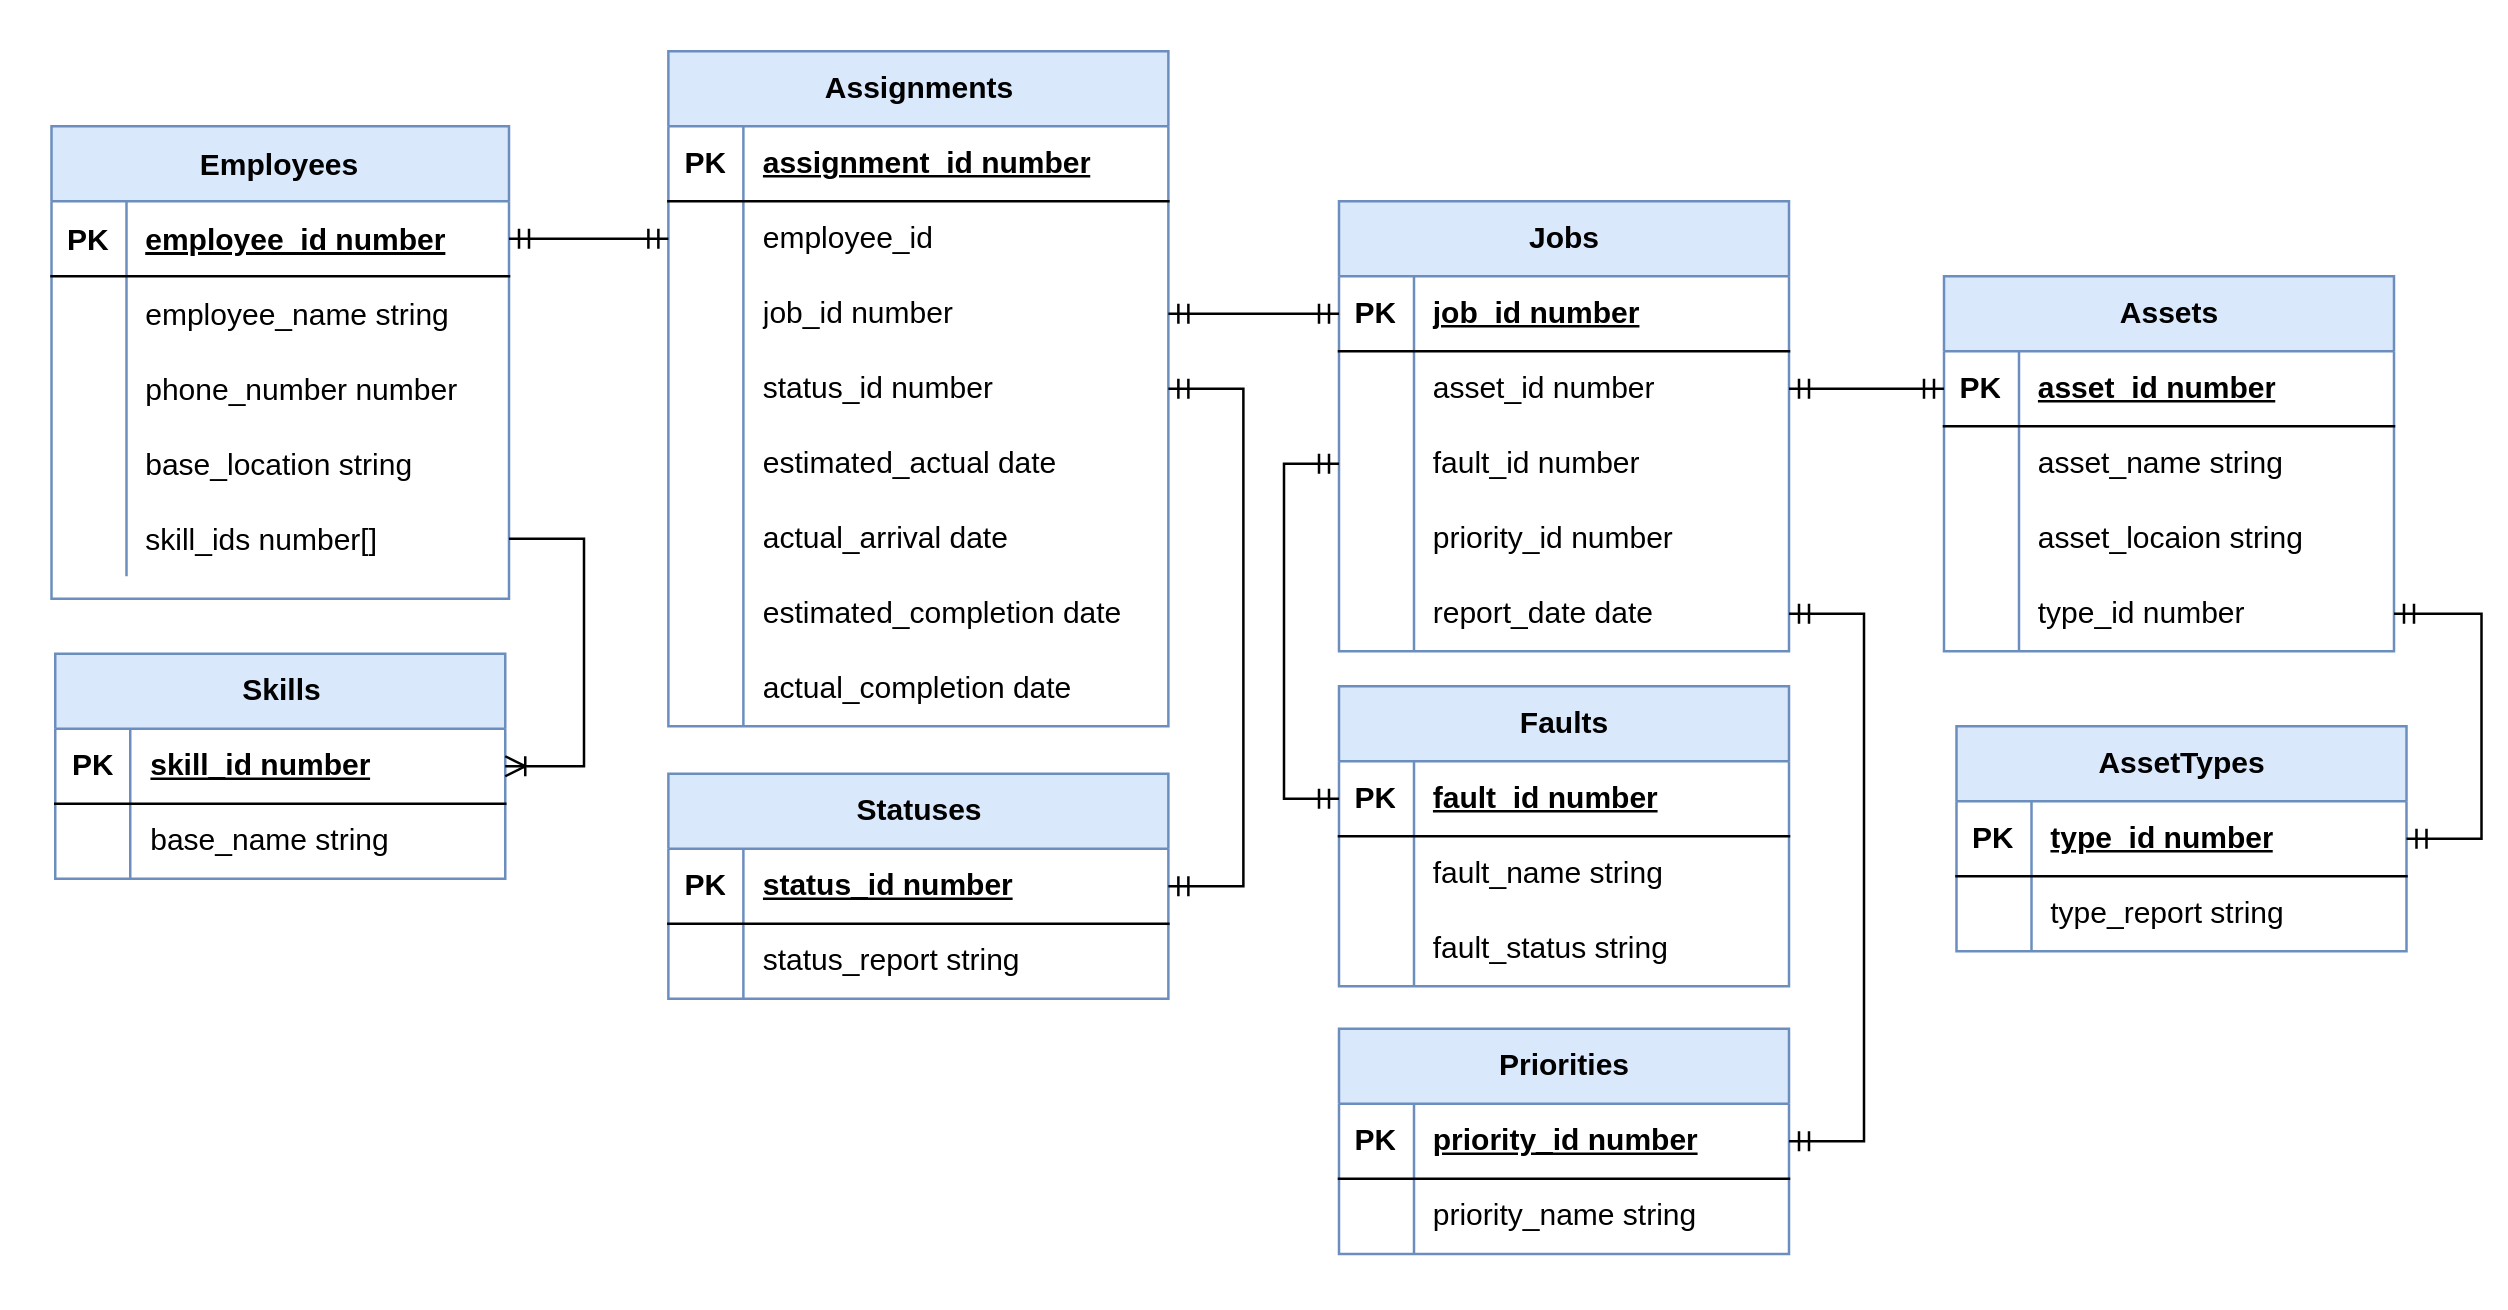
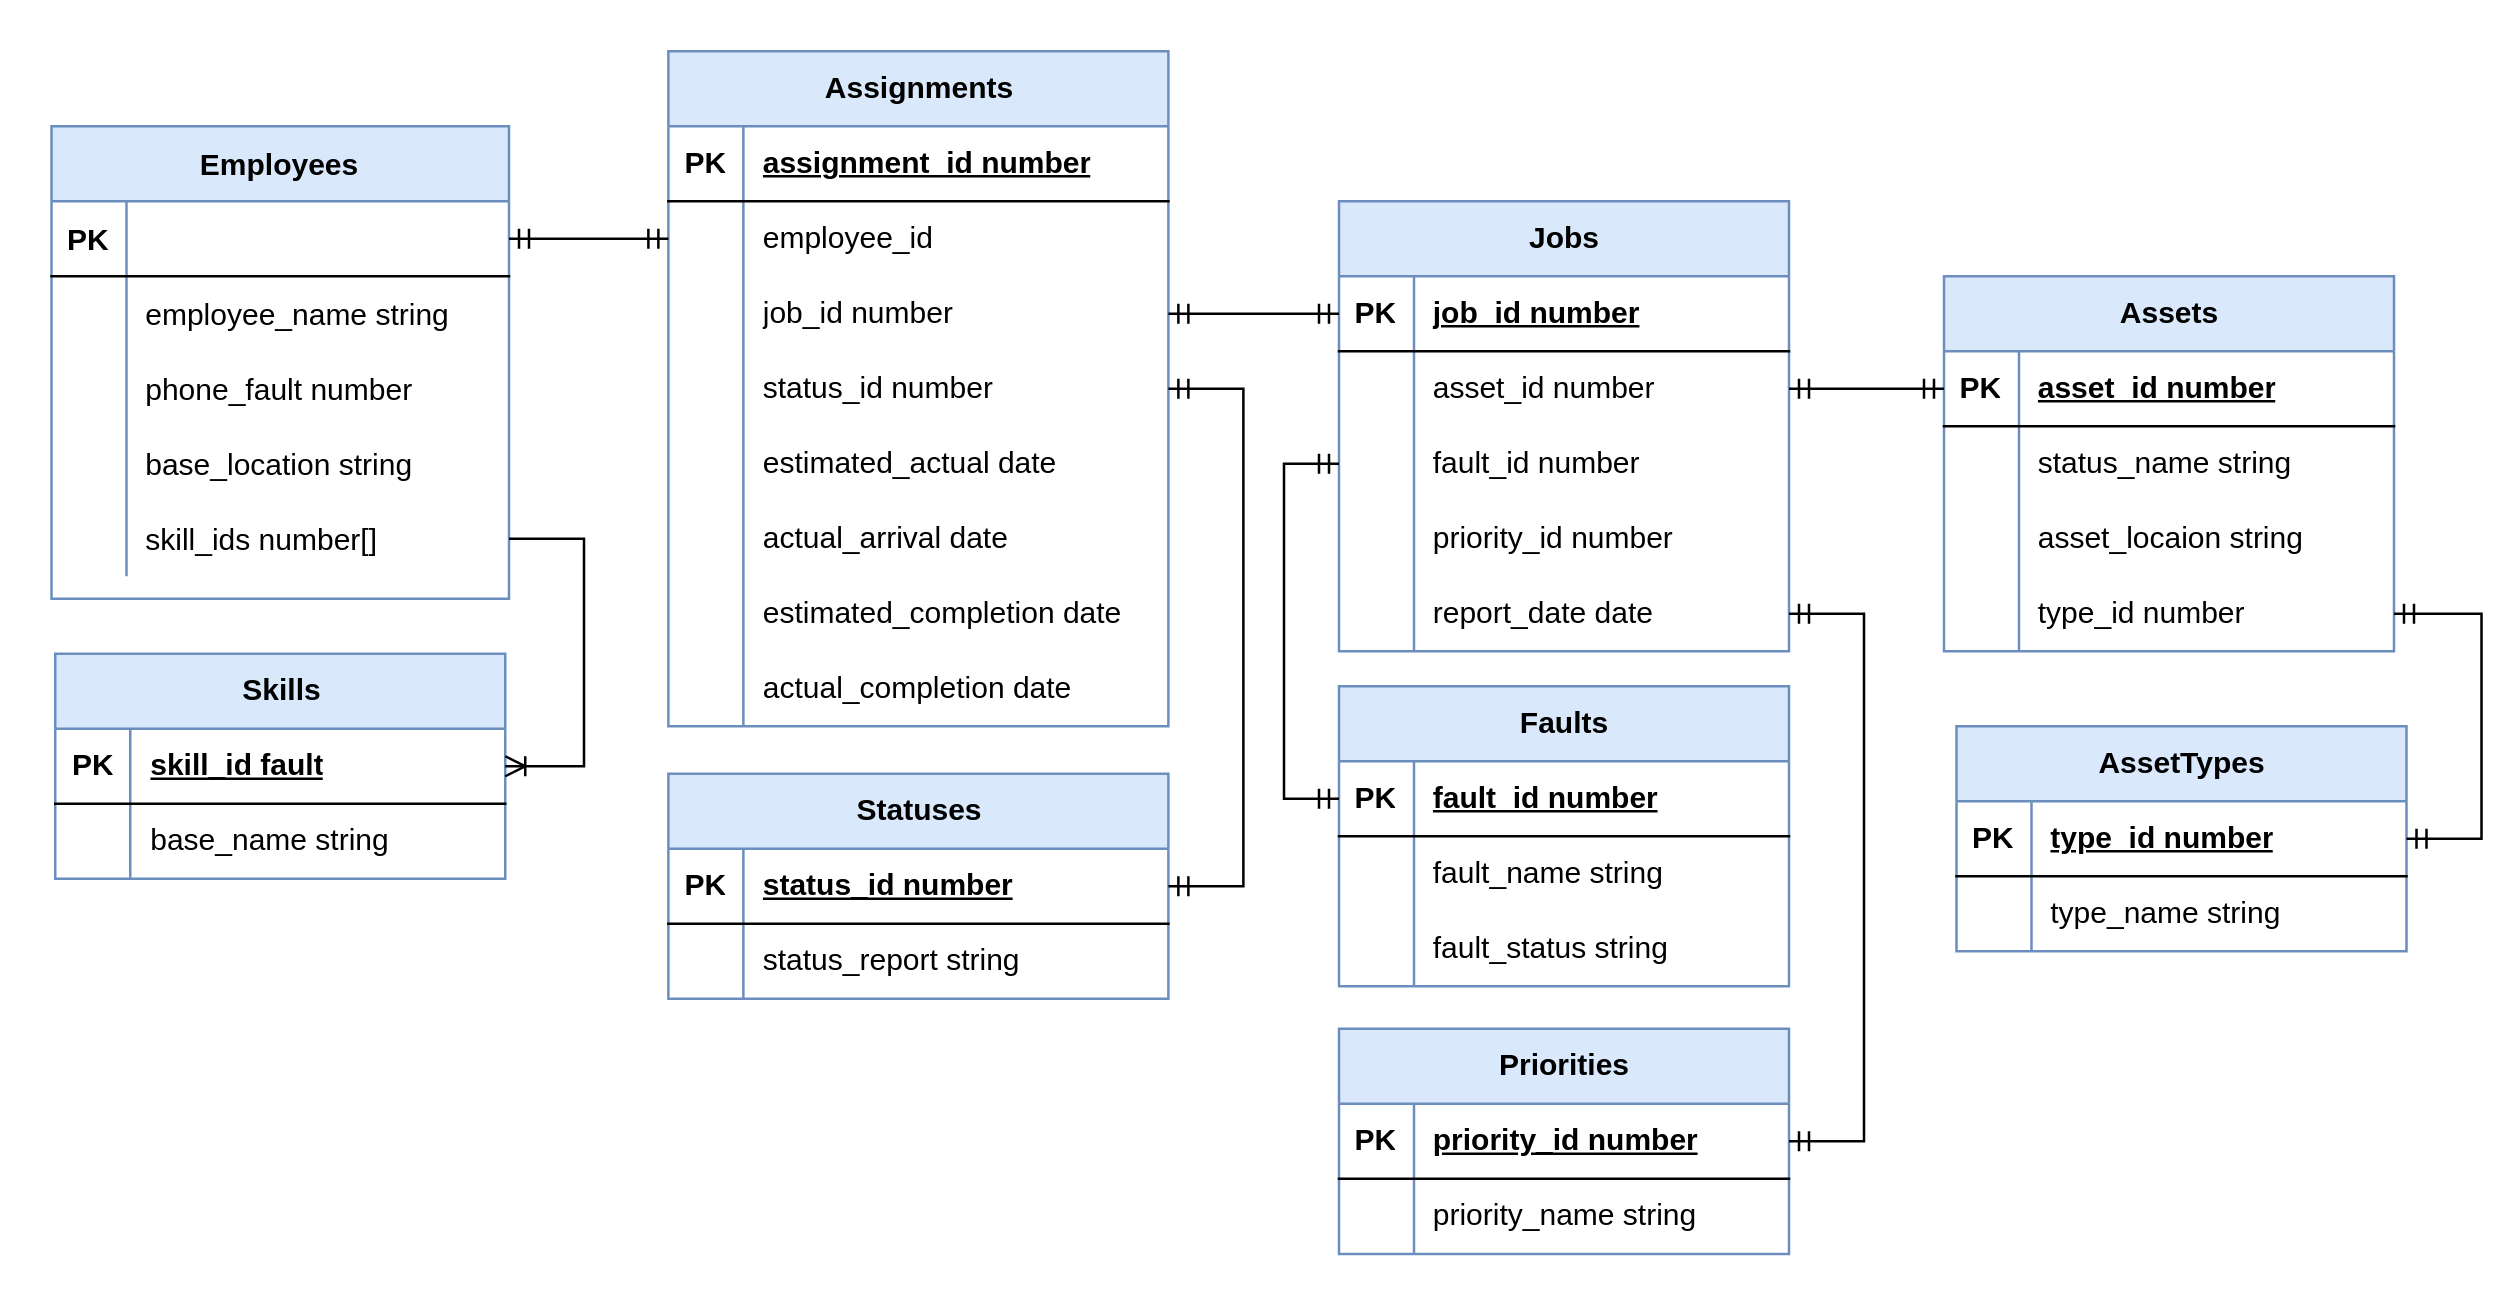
node "employee_id number": removed
node "phone_number number": label "phone_number number" -> "phone_fault number"
node "asset_name string": label "asset_name string" -> "status_name string"
node "skill_id number": label "skill_id number" -> "skill_id fault"
node "type_report string": label "type_report string" -> "type_name string"
